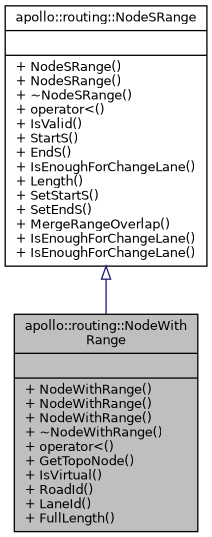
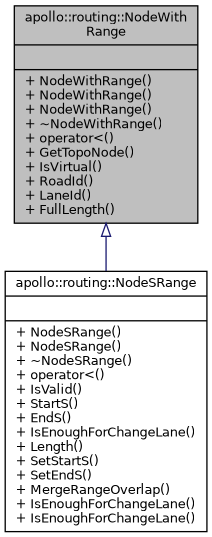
edge "apollo::routing::NodeWith" -> "apollo::routing::NodeSRange": reversed
